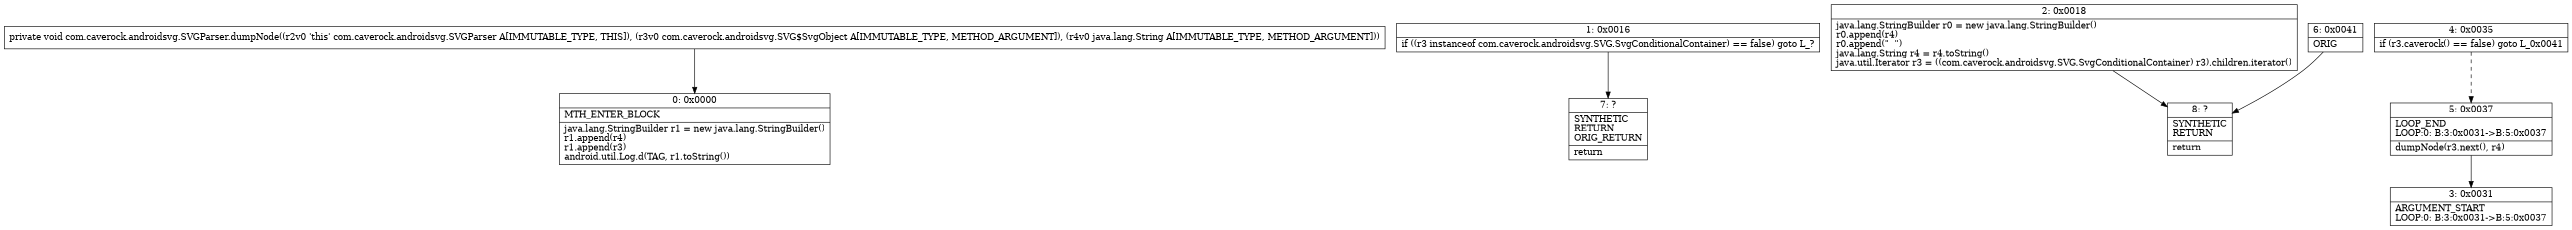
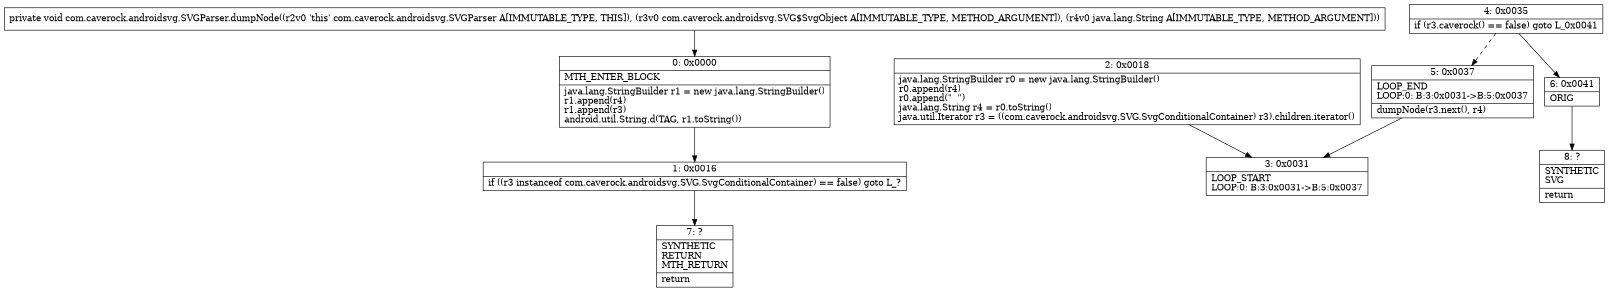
edge "4: 0x0035" -> "6: 0x0041": added
node "2: 0x0018": text "java.lang.String r4 = r4.toString()" -> "java.lang.String r4 = r0.toString()"
edge "2: 0x0018" -> "8: ?": now "2: 0x0018" -> "3: 0x0031"
node "8: ?": text "RETURN" -> "SVG"
node "7: ?": text "ORIG_RETURN" -> "MTH_RETURN"
edge "0: 0x0000" -> "1: 0x0016": added
node "0: 0x0000": text "android.util.Log.d(TAG, r1.toString())" -> "android.util.String.d(TAG, r1.toString())"
node "3: 0x0031": text "ARGUMENT_START" -> "LOOP_START"
